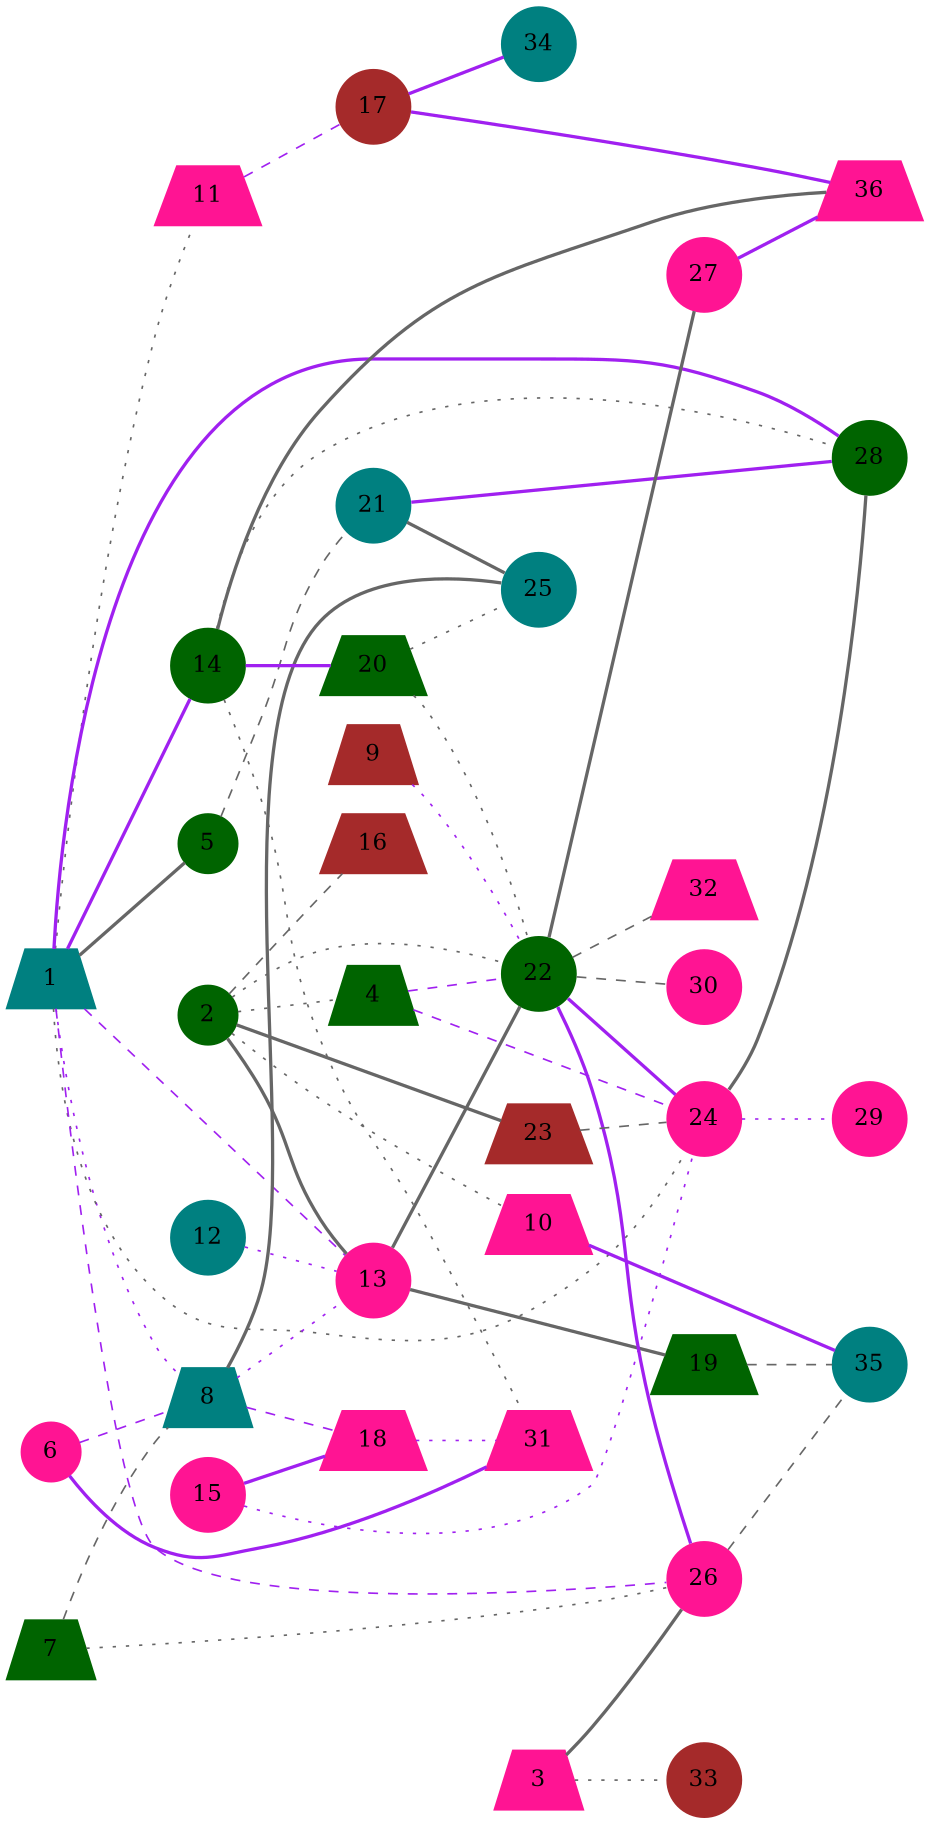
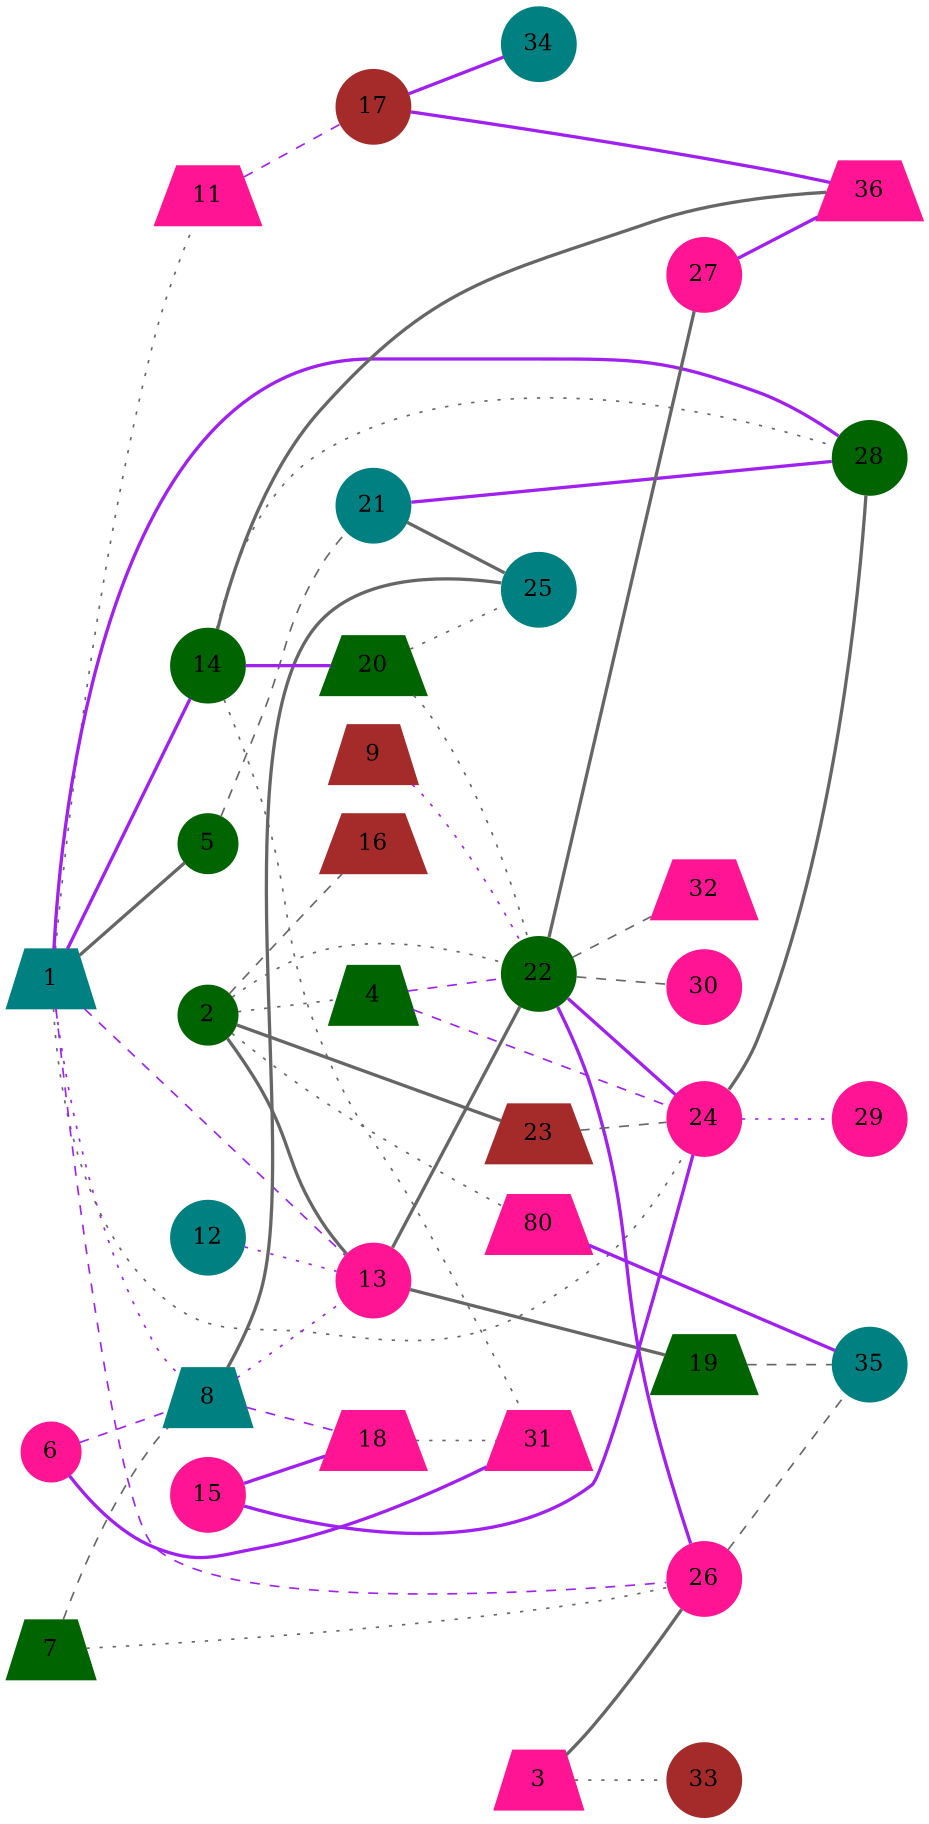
node "10": label "10" -> "80"
edge "18" -- "31": color purple -> gray40
edge "24" -- "15": style dotted -> bold
